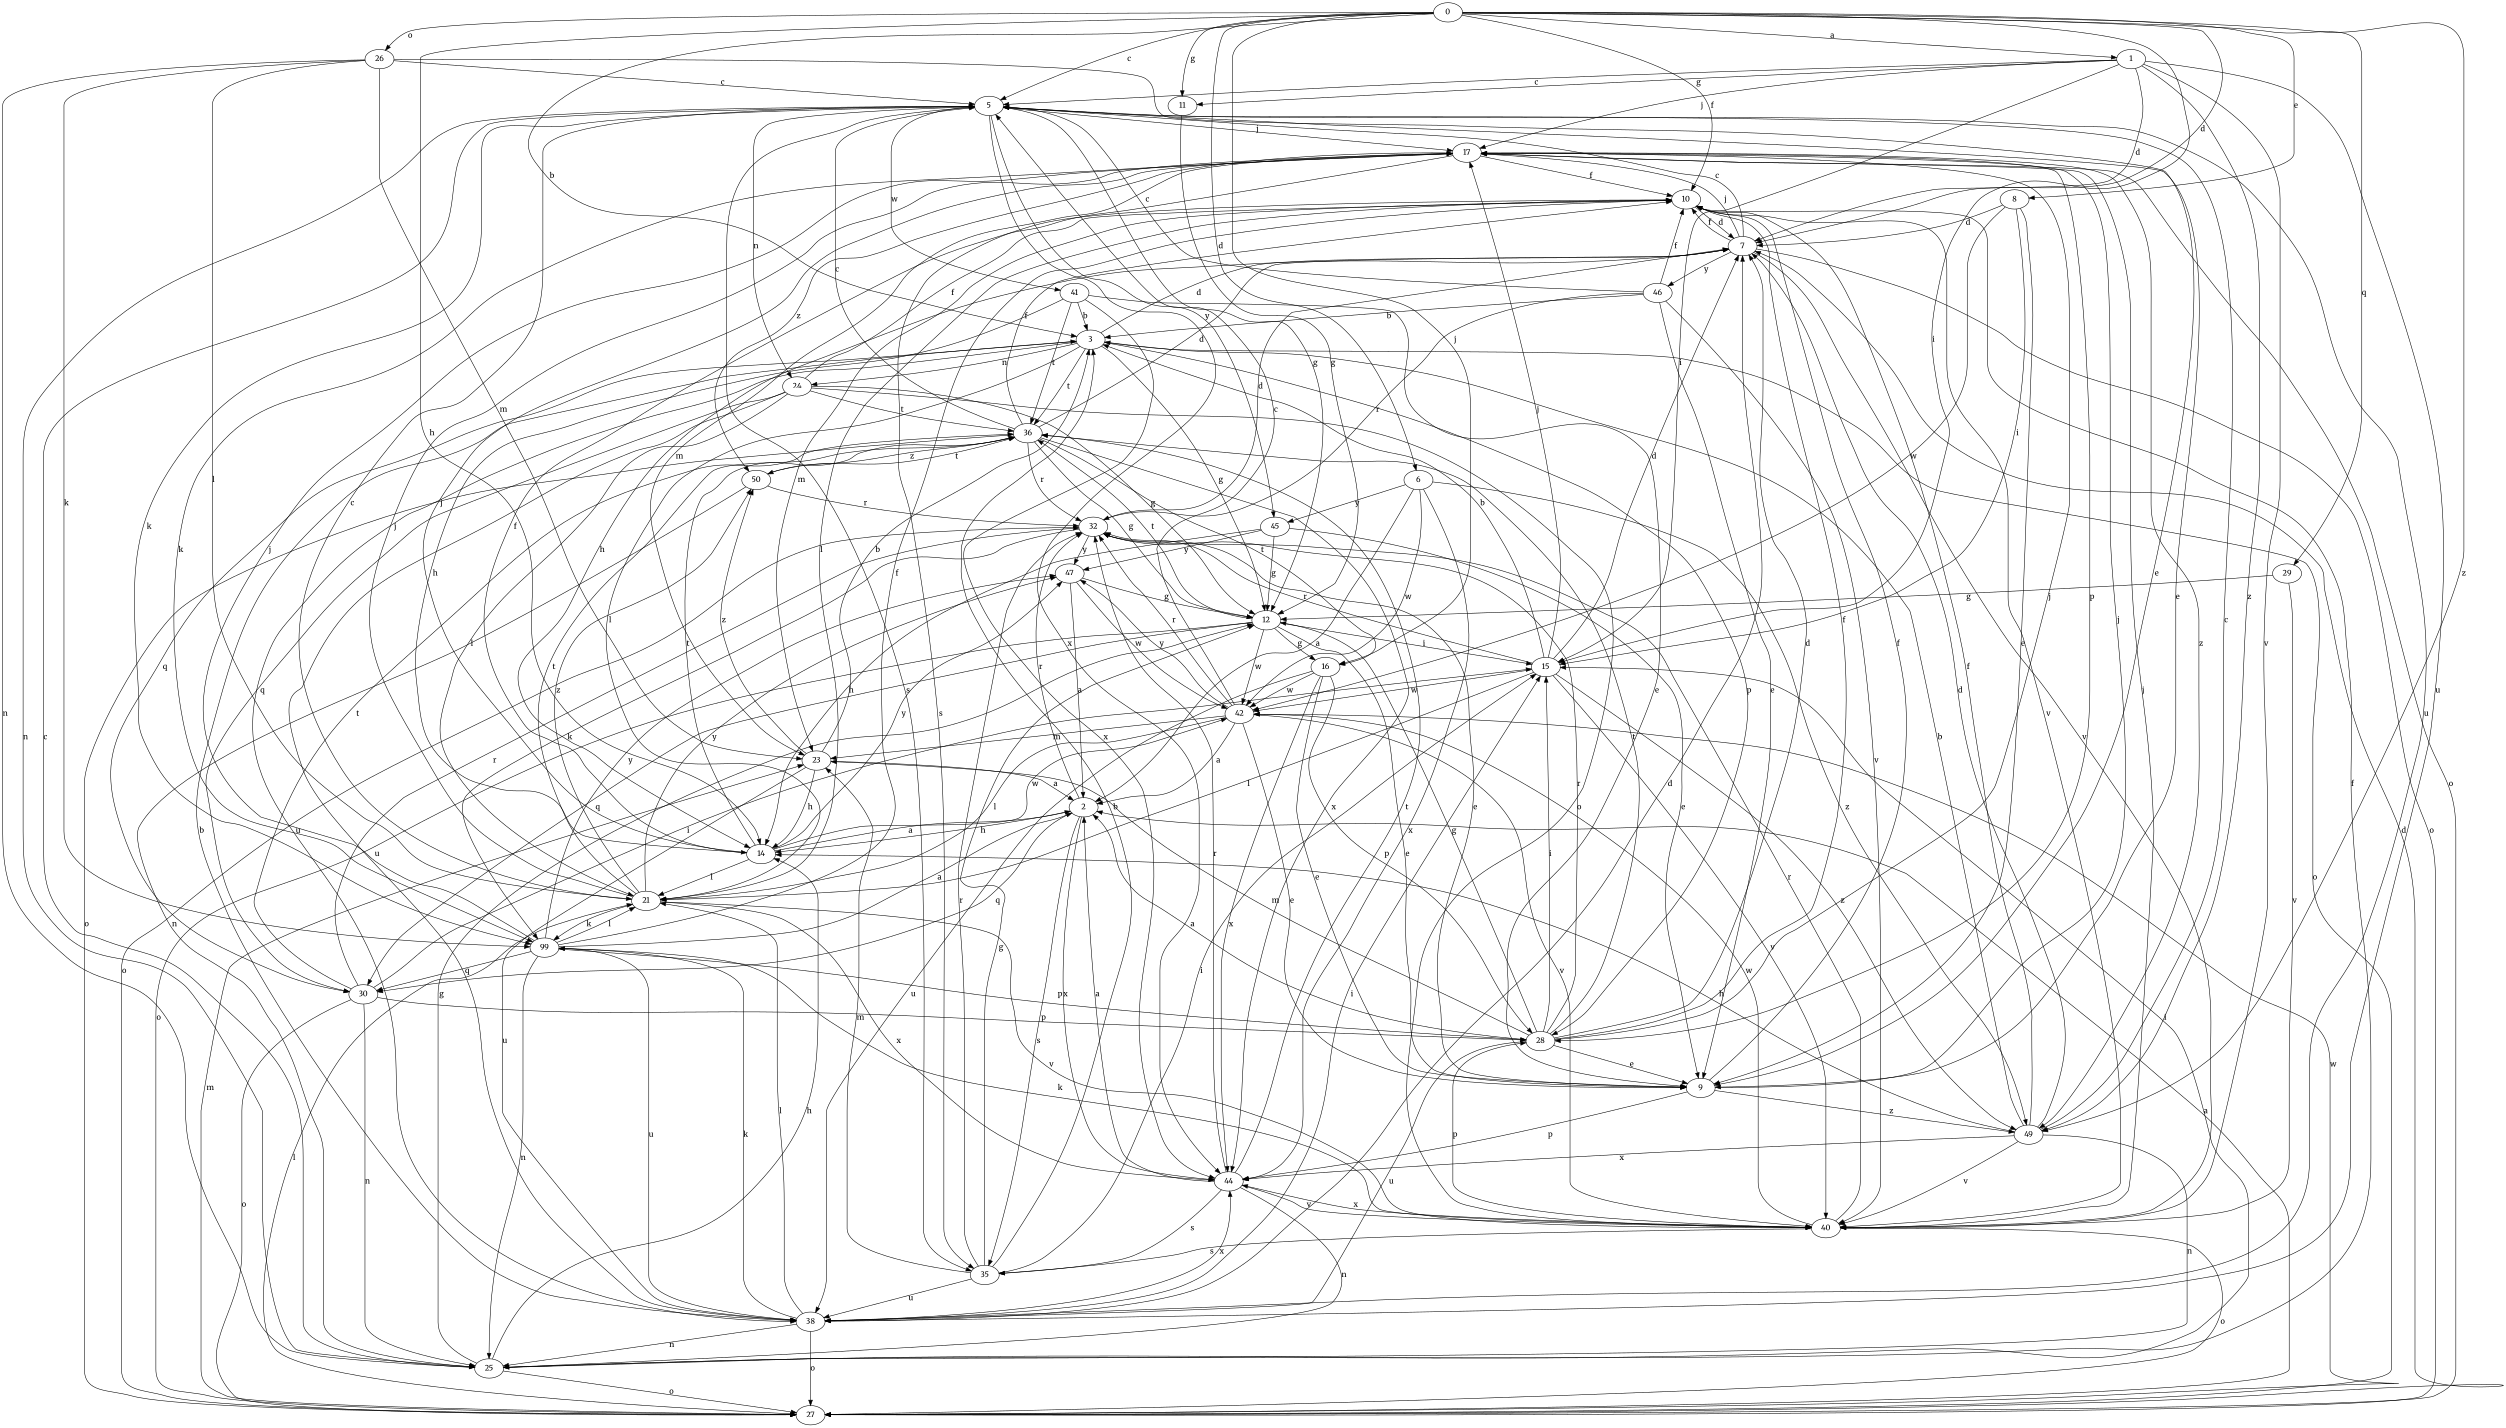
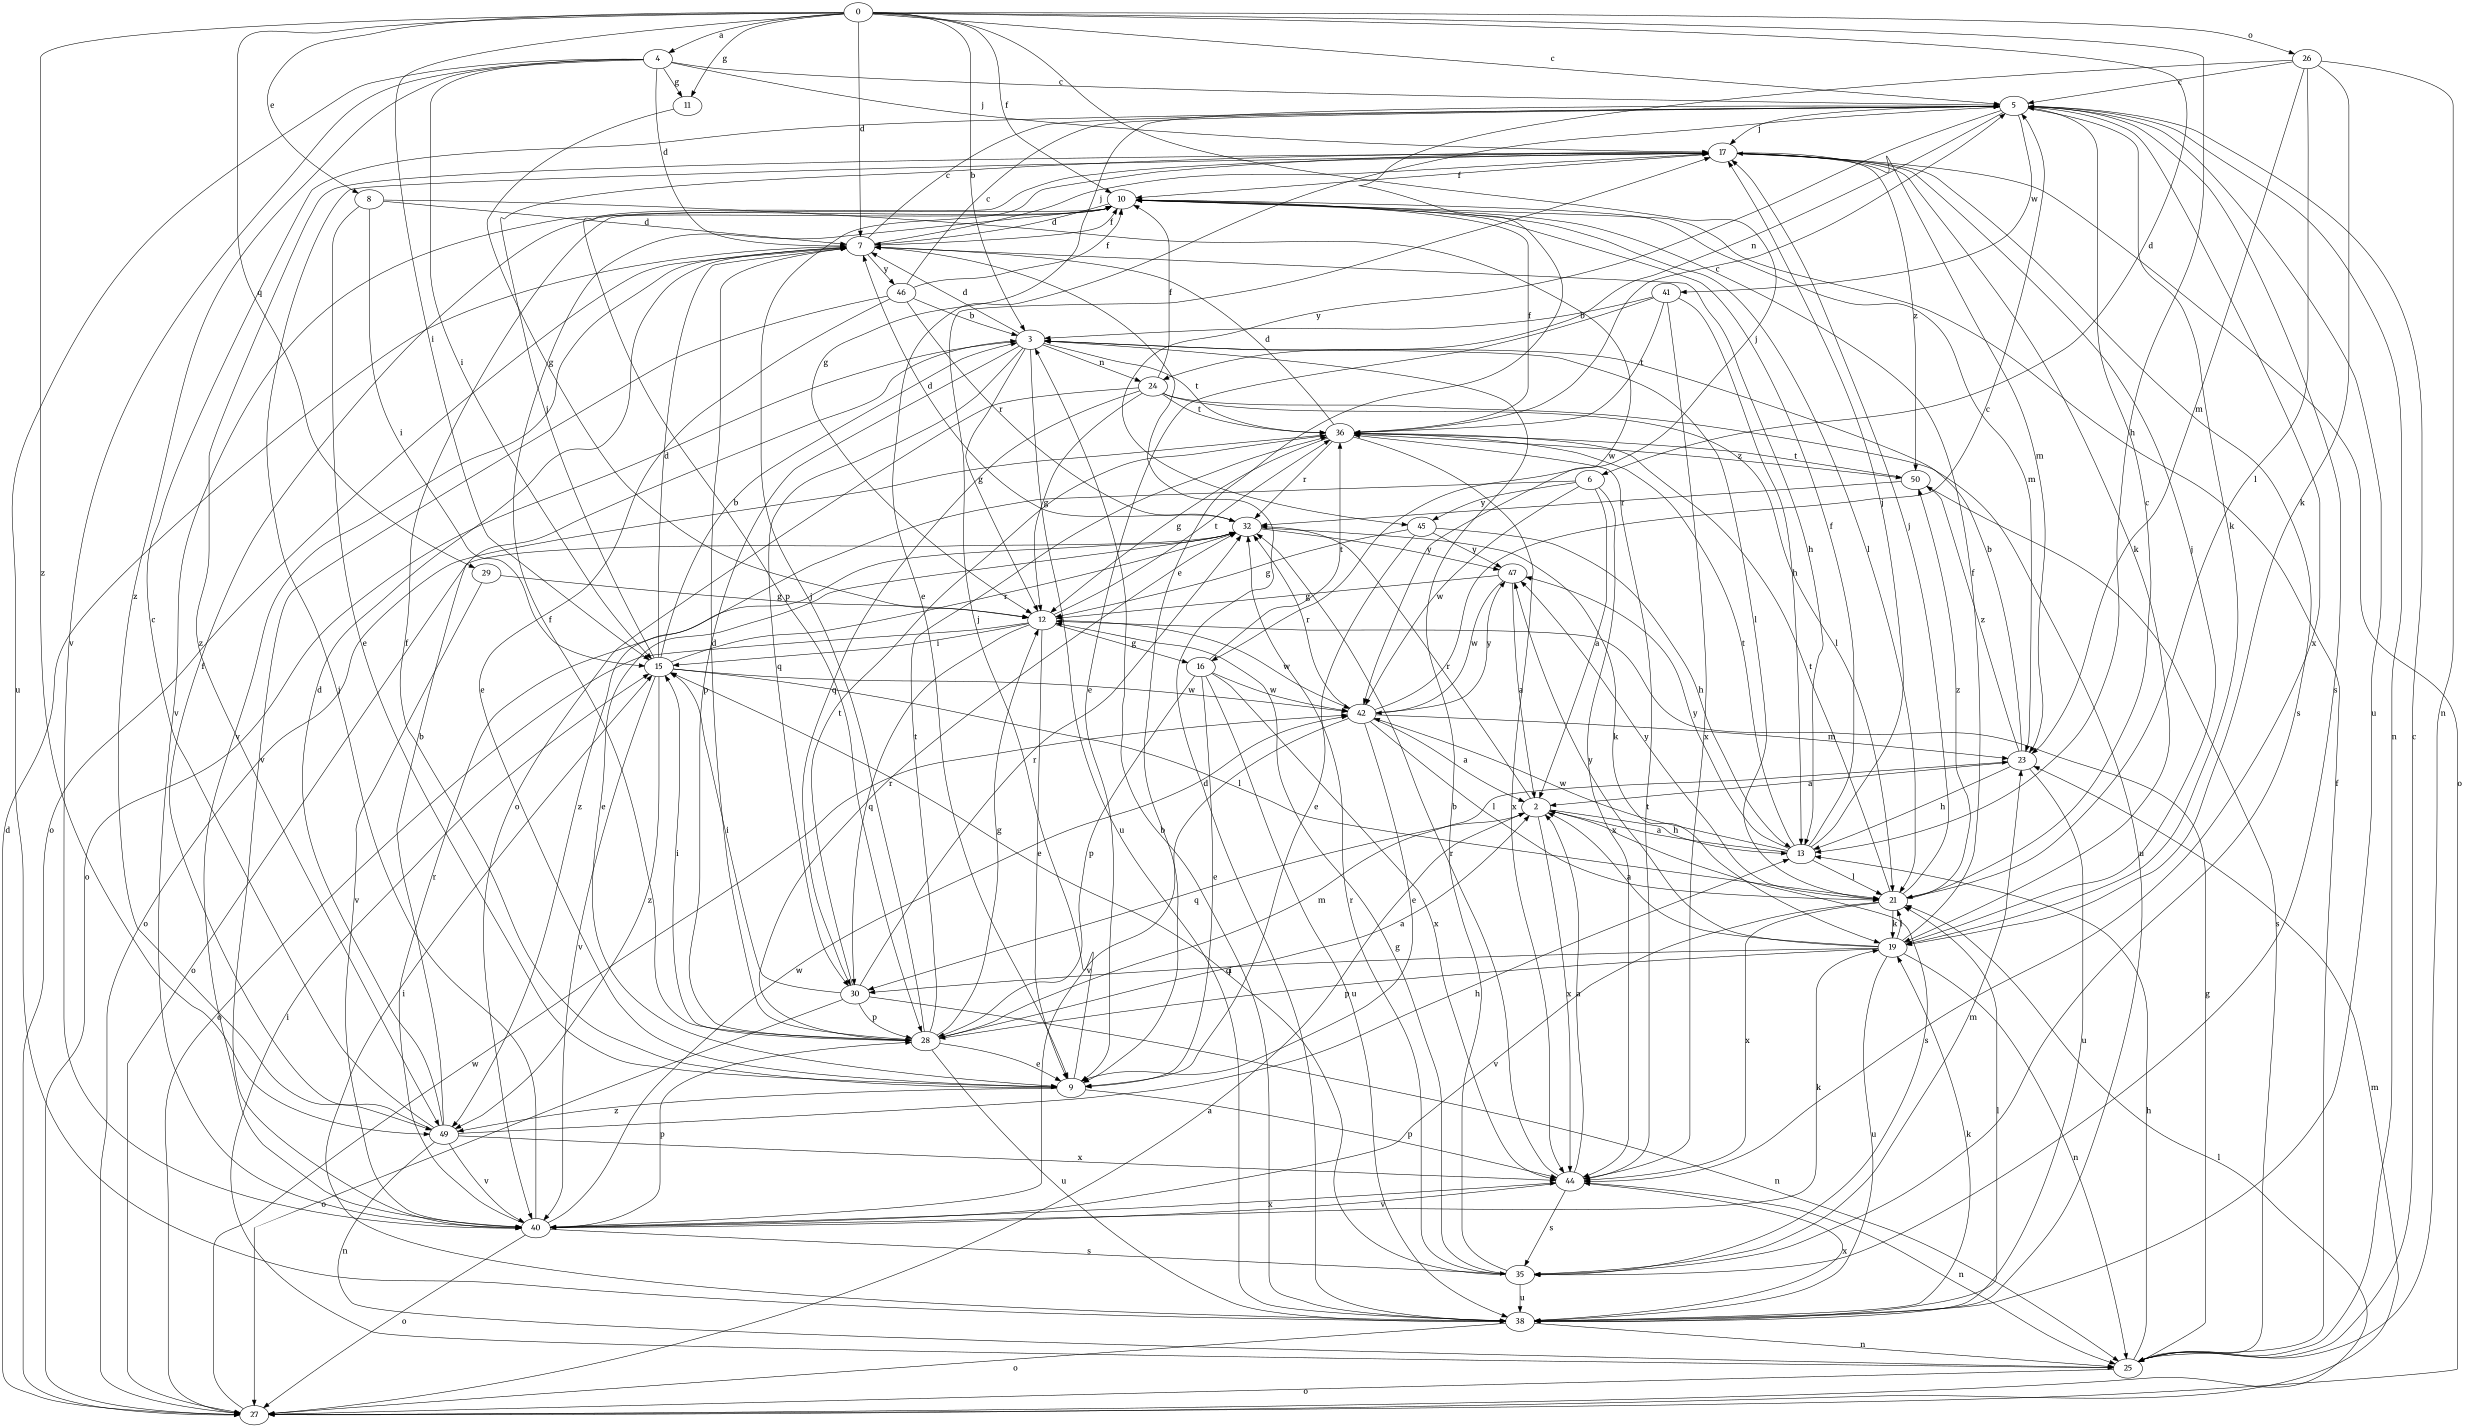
node "1": label "1" -> "4"
edge "36" -> "16": reversed
node "14": label "14" -> "13"
edge "50" -> "25": label "n" -> "s"
node "99": label "99" -> "19"
